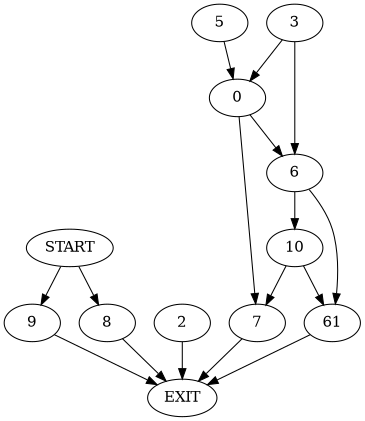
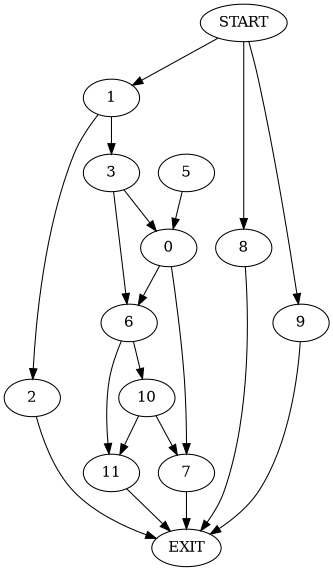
node "1": added
node "61": label "61" -> "11"
